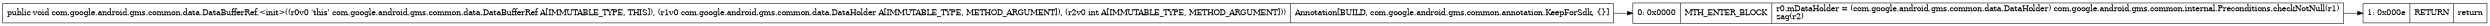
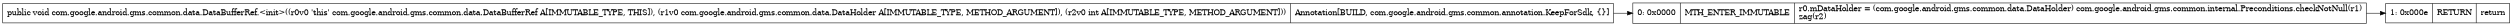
node "0: 0x0000": text "MTH_ENTER_BLOCK" -> "MTH_ENTER_IMMUTABLE"
